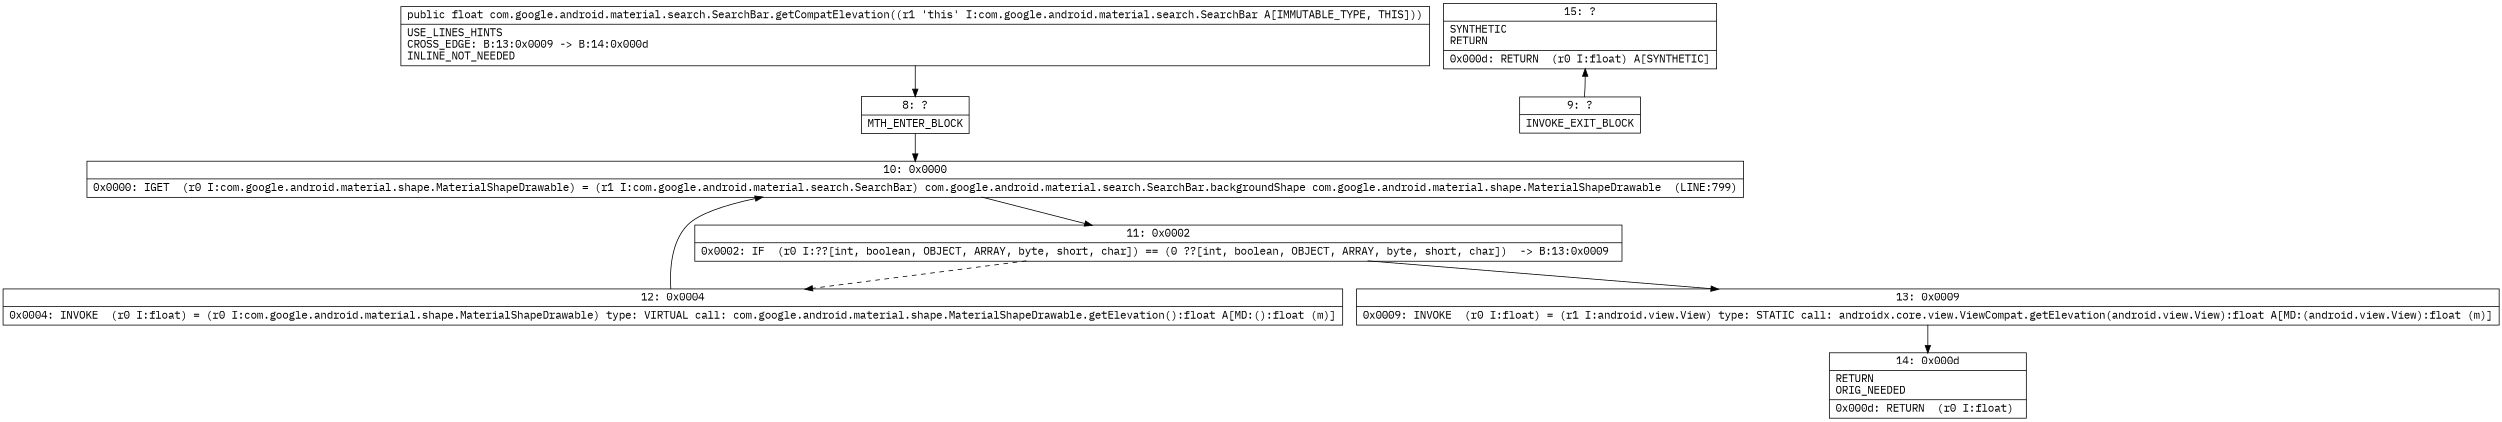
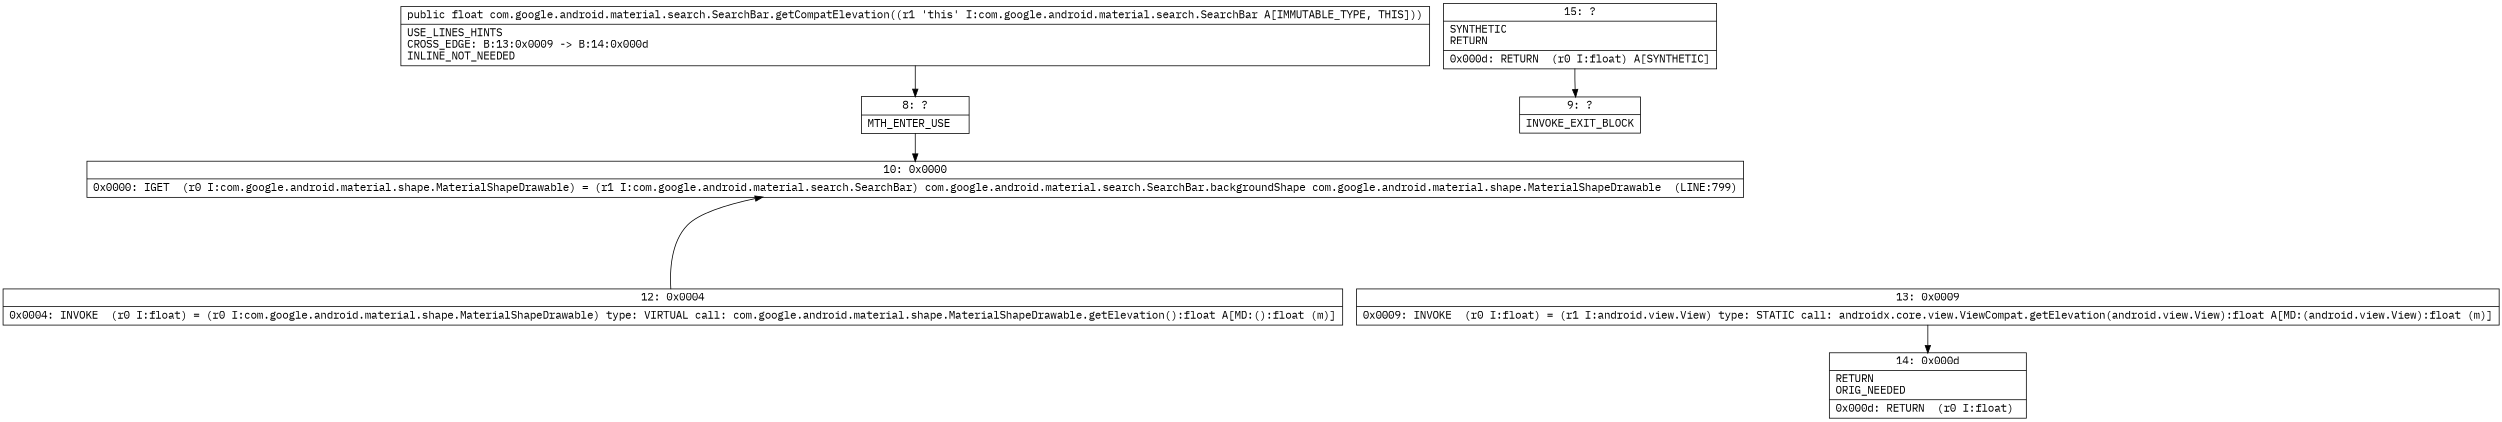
edge "9: ?" -> "15: ?": reversed
node "8: ?": text "MTH_ENTER_BLOCK" -> "MTH_ENTER_USE"
node "11: 0x0002": removed
